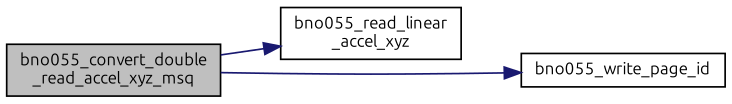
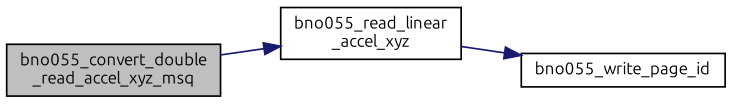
edge "bno055_convert_double _read_accel_xyz_msq" -> "bno055_write_page_id": now "bno055_read_linear _accel_xyz" -> "bno055_write_page_id"
